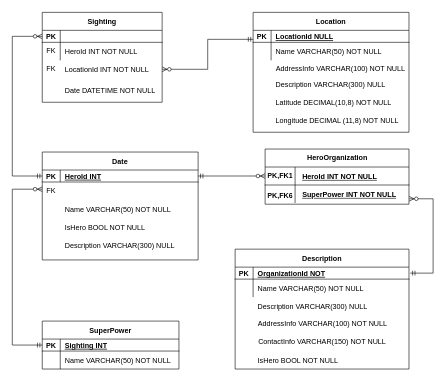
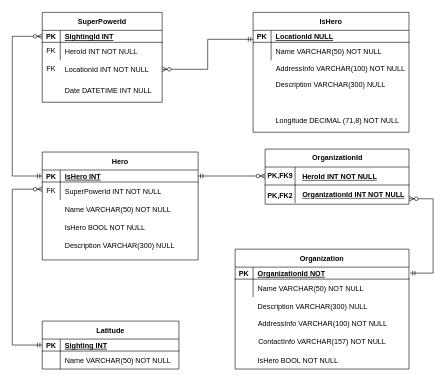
node "Sighting": label "Sighting" -> "SuperPowerId"
node "Location": label "Location" -> "IsHero"
node "SightingId INT": added
node "Date DATETIME NOT NULL": label "Date DATETIME NOT NULL" -> "Date DATETIME INT NULL"
node "Latitude DECIMAL(10,8) NOT NULL": removed
node "Longitude DECIMAL (11,8) NOT NULL": label "Longitude DECIMAL (11,8) NOT NULL" -> "Longitude DECIMAL (71,8) NOT NULL"
node "HeroOrganization": label "HeroOrganization" -> "OrganizationId"
node "Date": label "Date" -> "Hero"
node "HeroId INT": label "HeroId INT" -> "IsHero INT"
node "PK,FK1": label "PK,FK1" -> "PK,FK9"
node "SuperPowerId INT NOT NULL": added
node "SuperPower INT NOT NULL": label "SuperPower INT NOT NULL" -> "OrganizationId INT NOT NULL"
node "PK,FK6": label "PK,FK6" -> "PK,FK2"
node "Description": label "Description" -> "Organization"
node "SuperPower": label "SuperPower" -> "Latitude"
node "ContactInfo VARCHAR(150) NOT NULL": label "ContactInfo VARCHAR(150) NOT NULL" -> "ContactInfo VARCHAR(157) NOT NULL"
